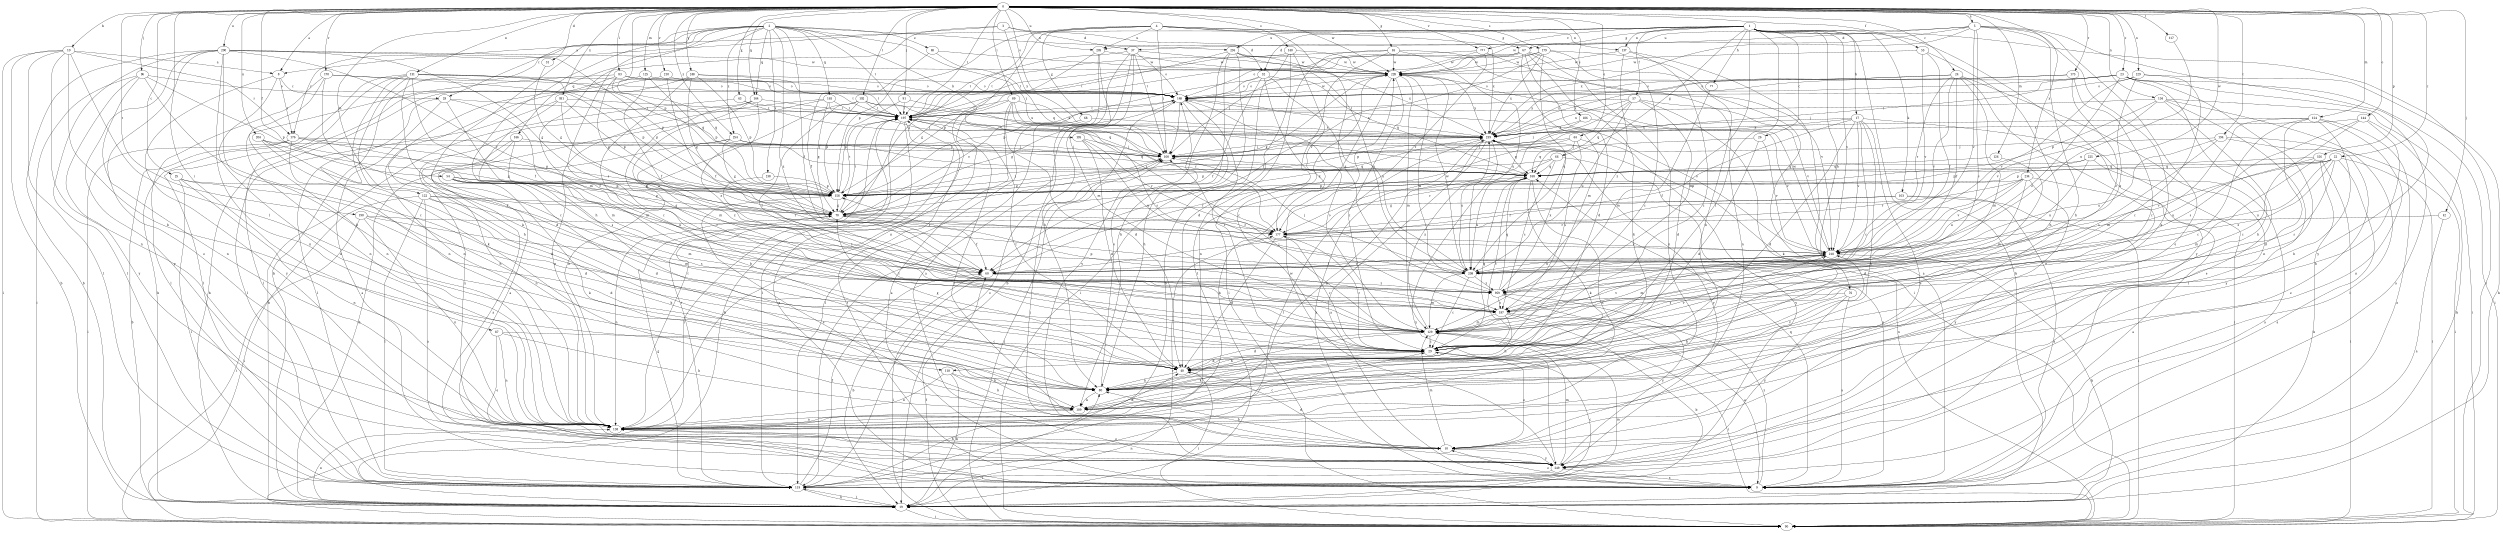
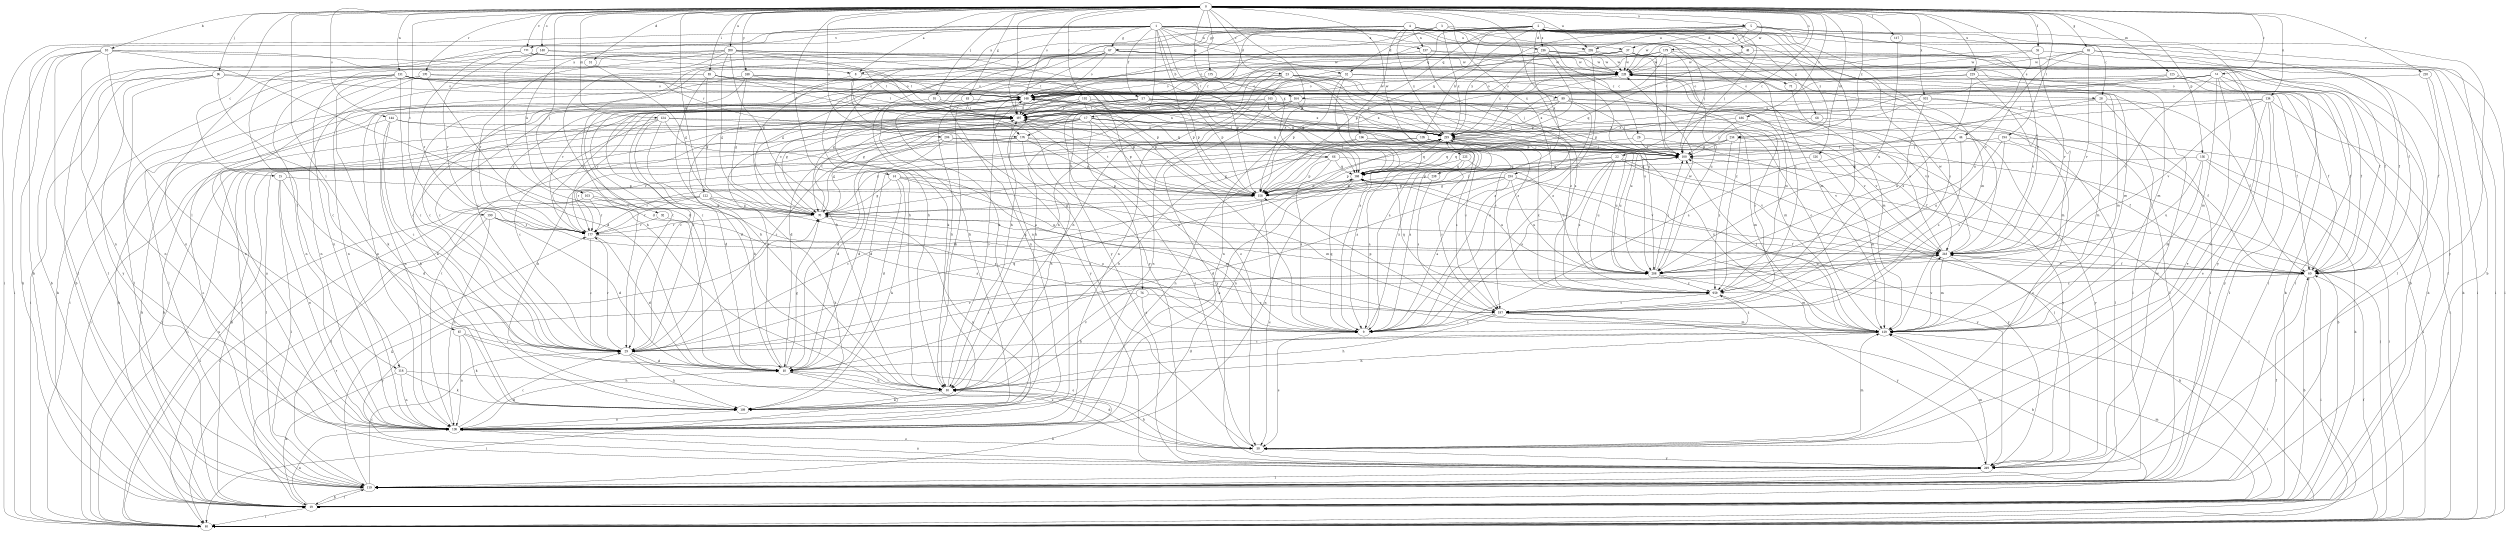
edge "22" -> "187": removed, label "s"
edge "249" -> "9": removed, label "a"
